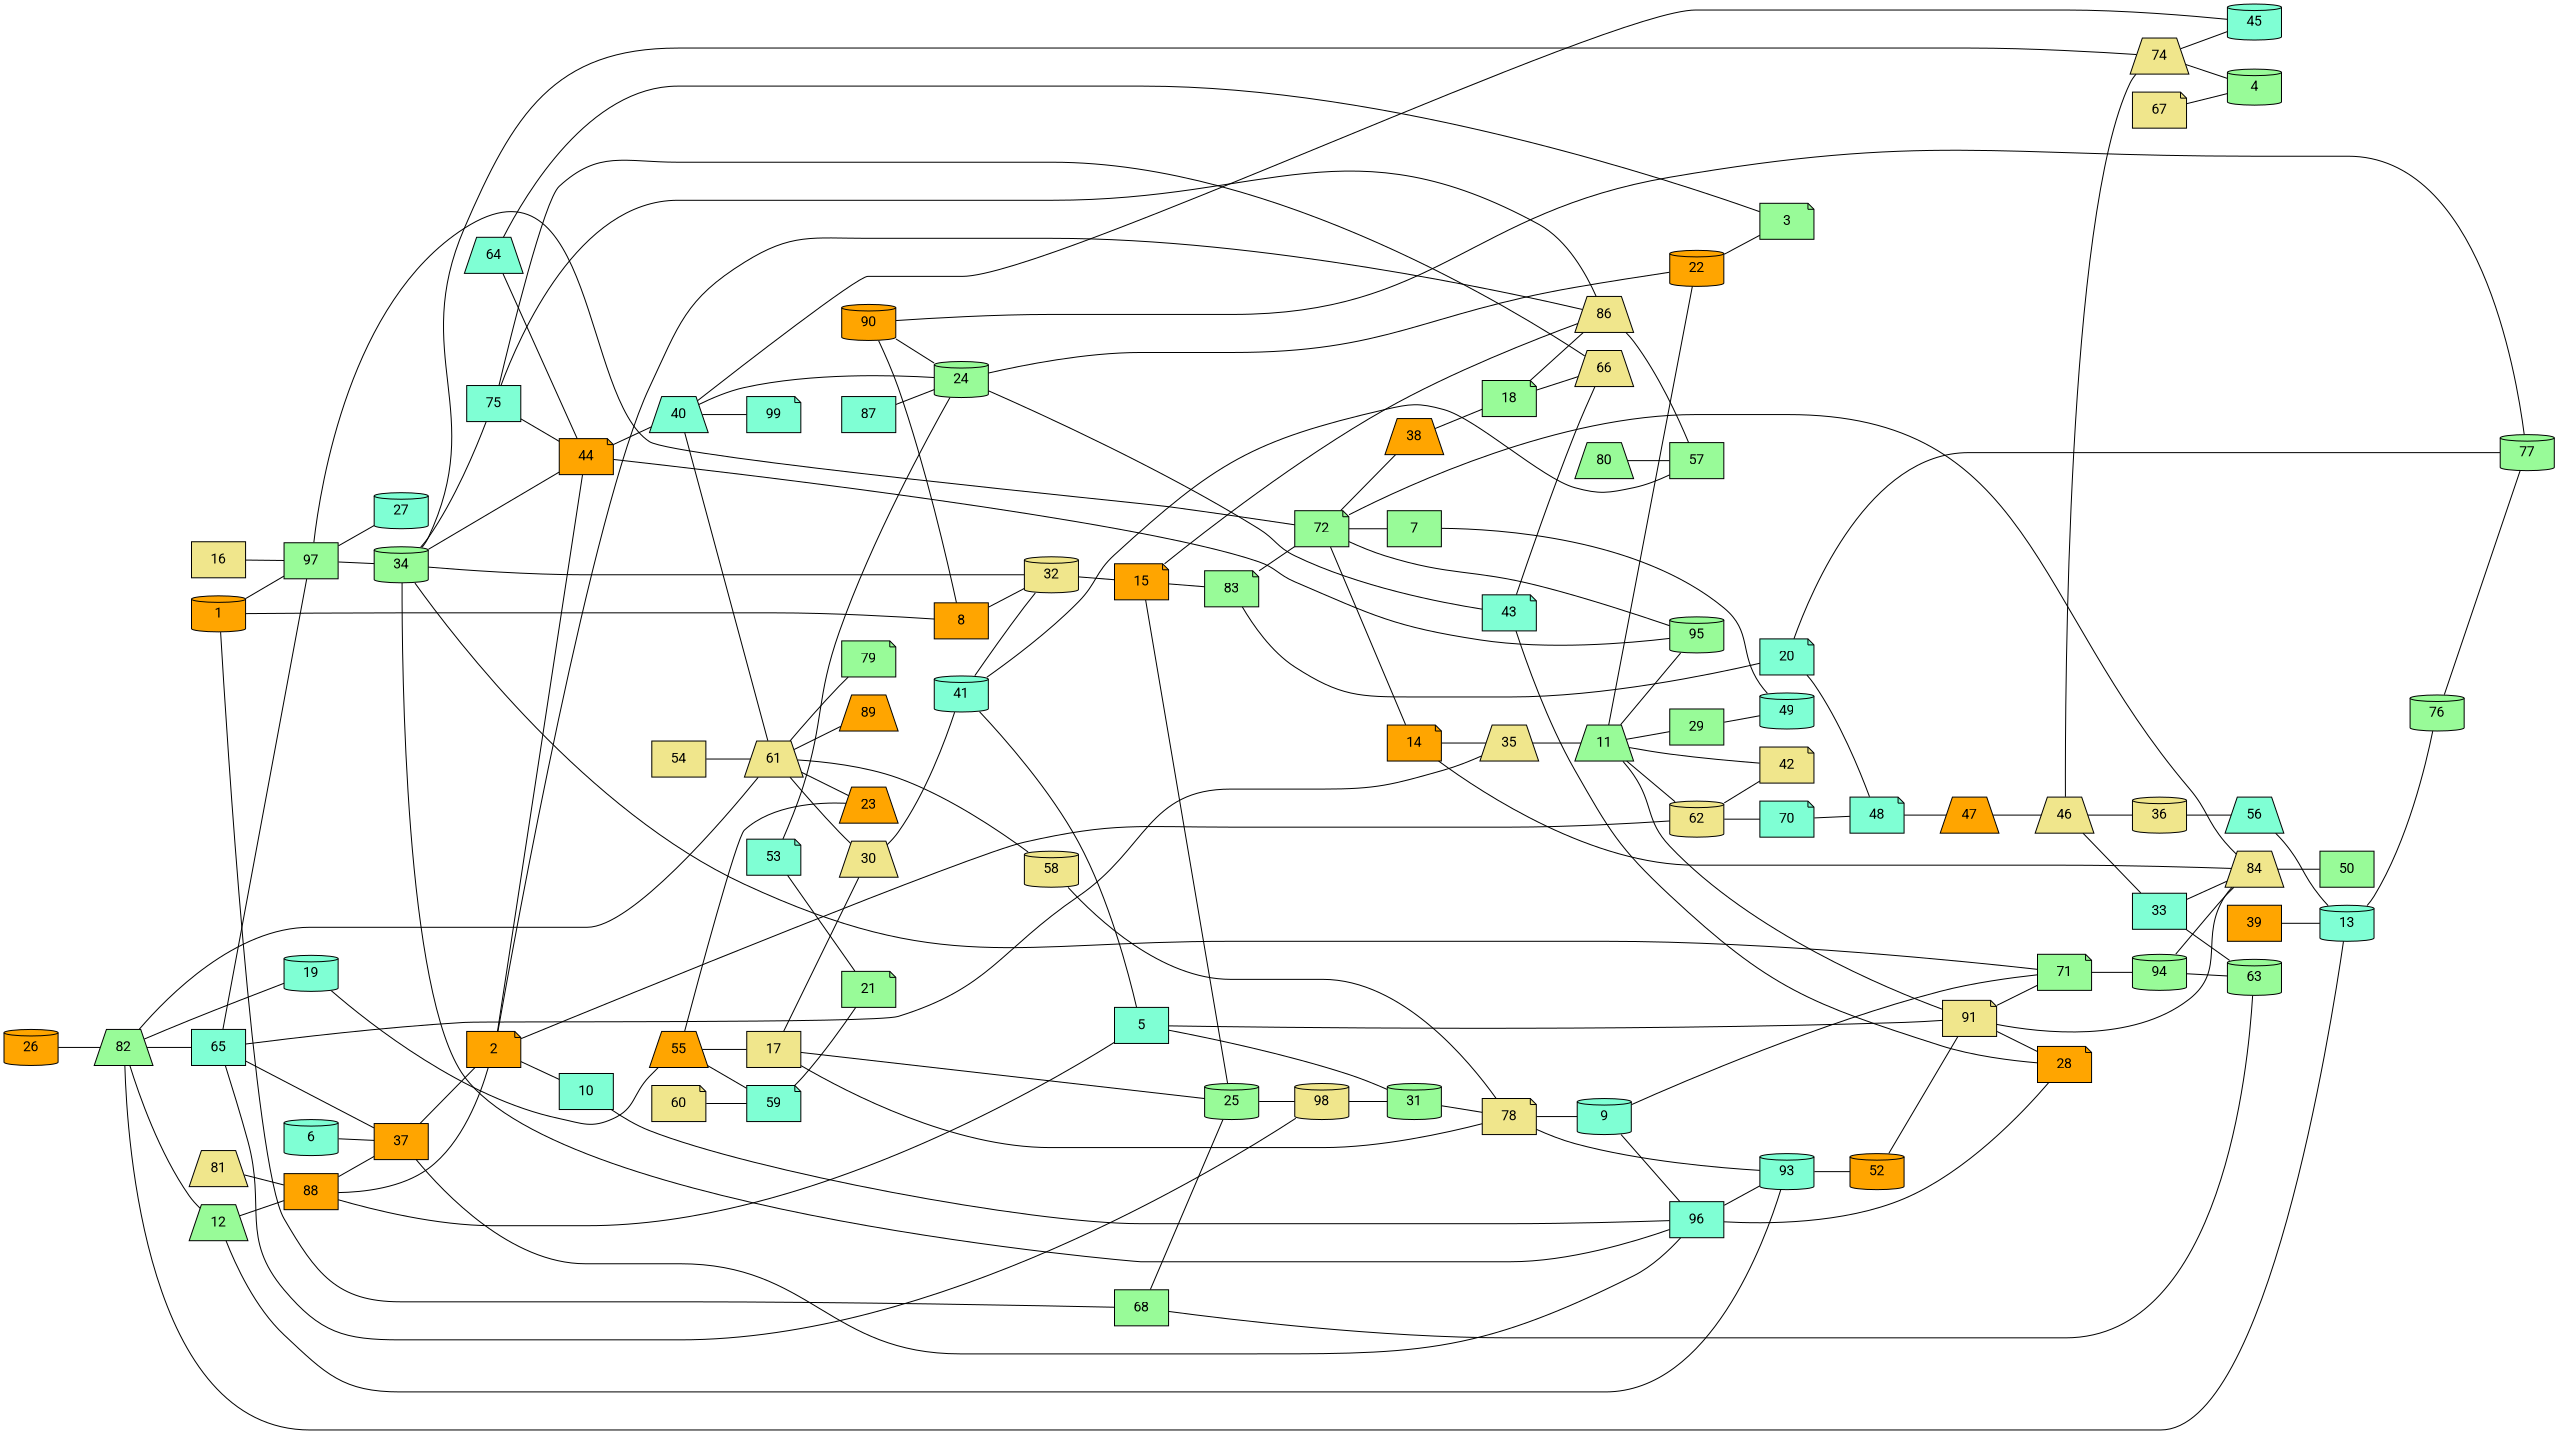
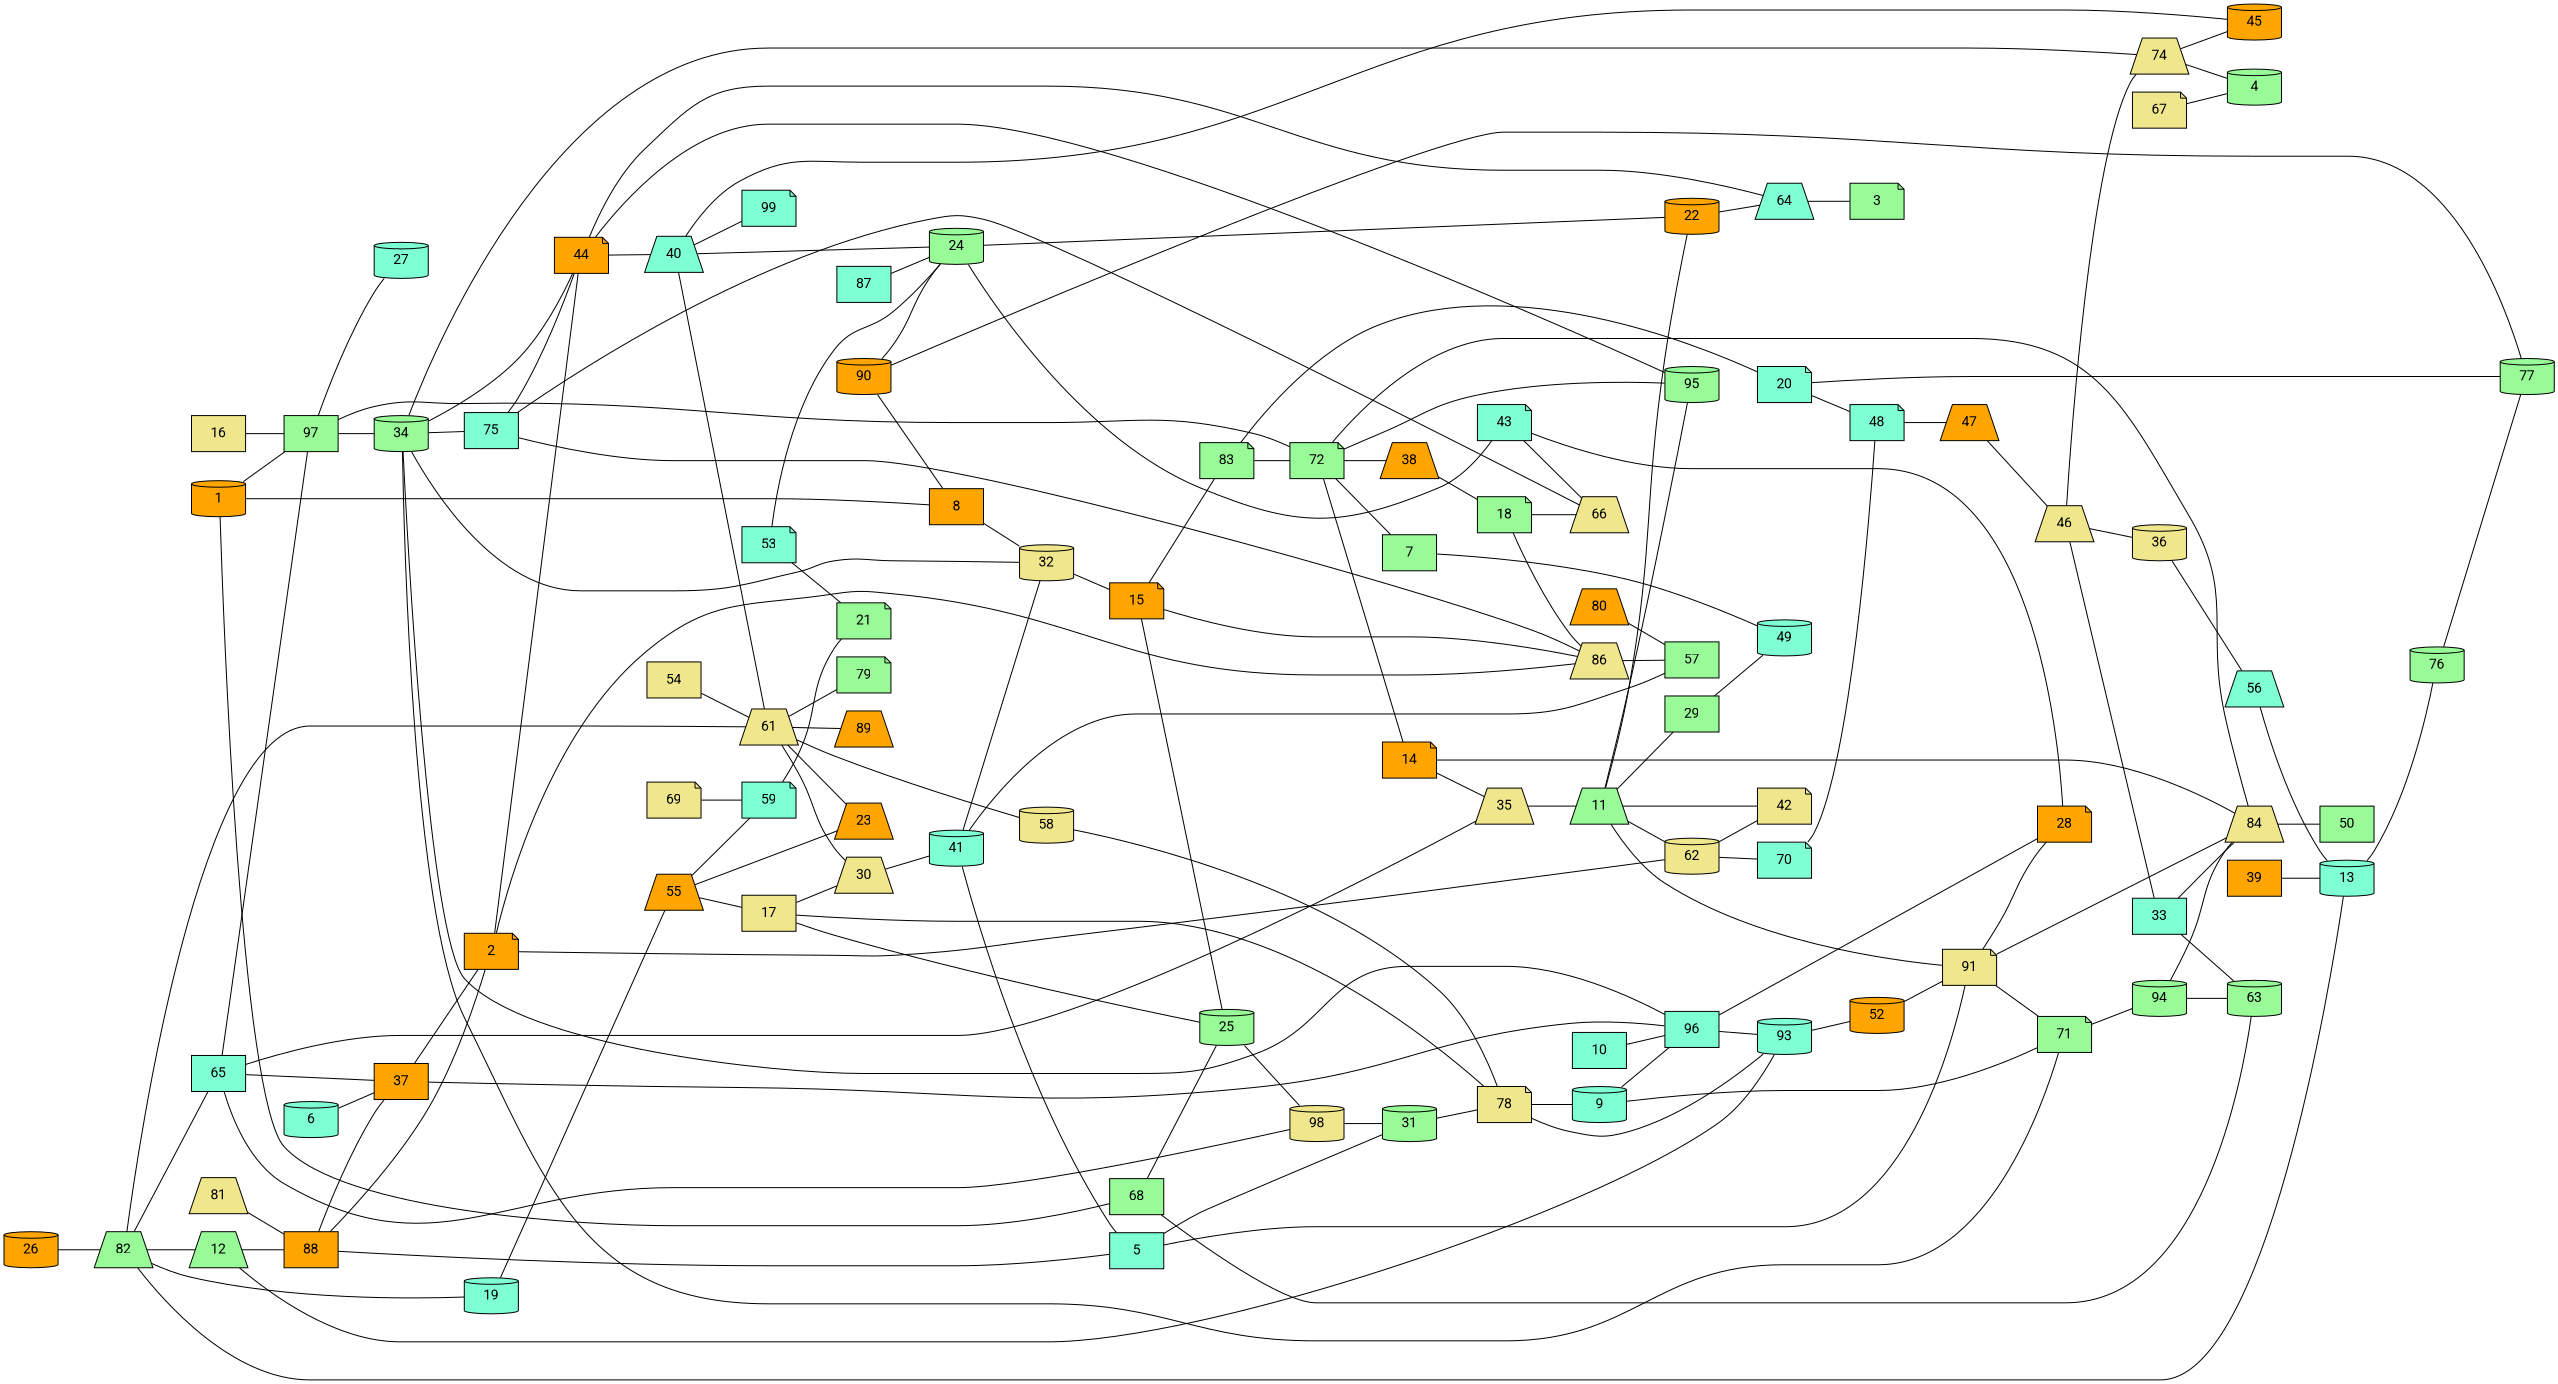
node "45": fillcolor aquamarine -> orange
edge "3" -- "22": now "64" -- "22"
node "80": fillcolor palegreen -> orange
edge "2" -- "10": removed
node "60": label "60" -> "69"
